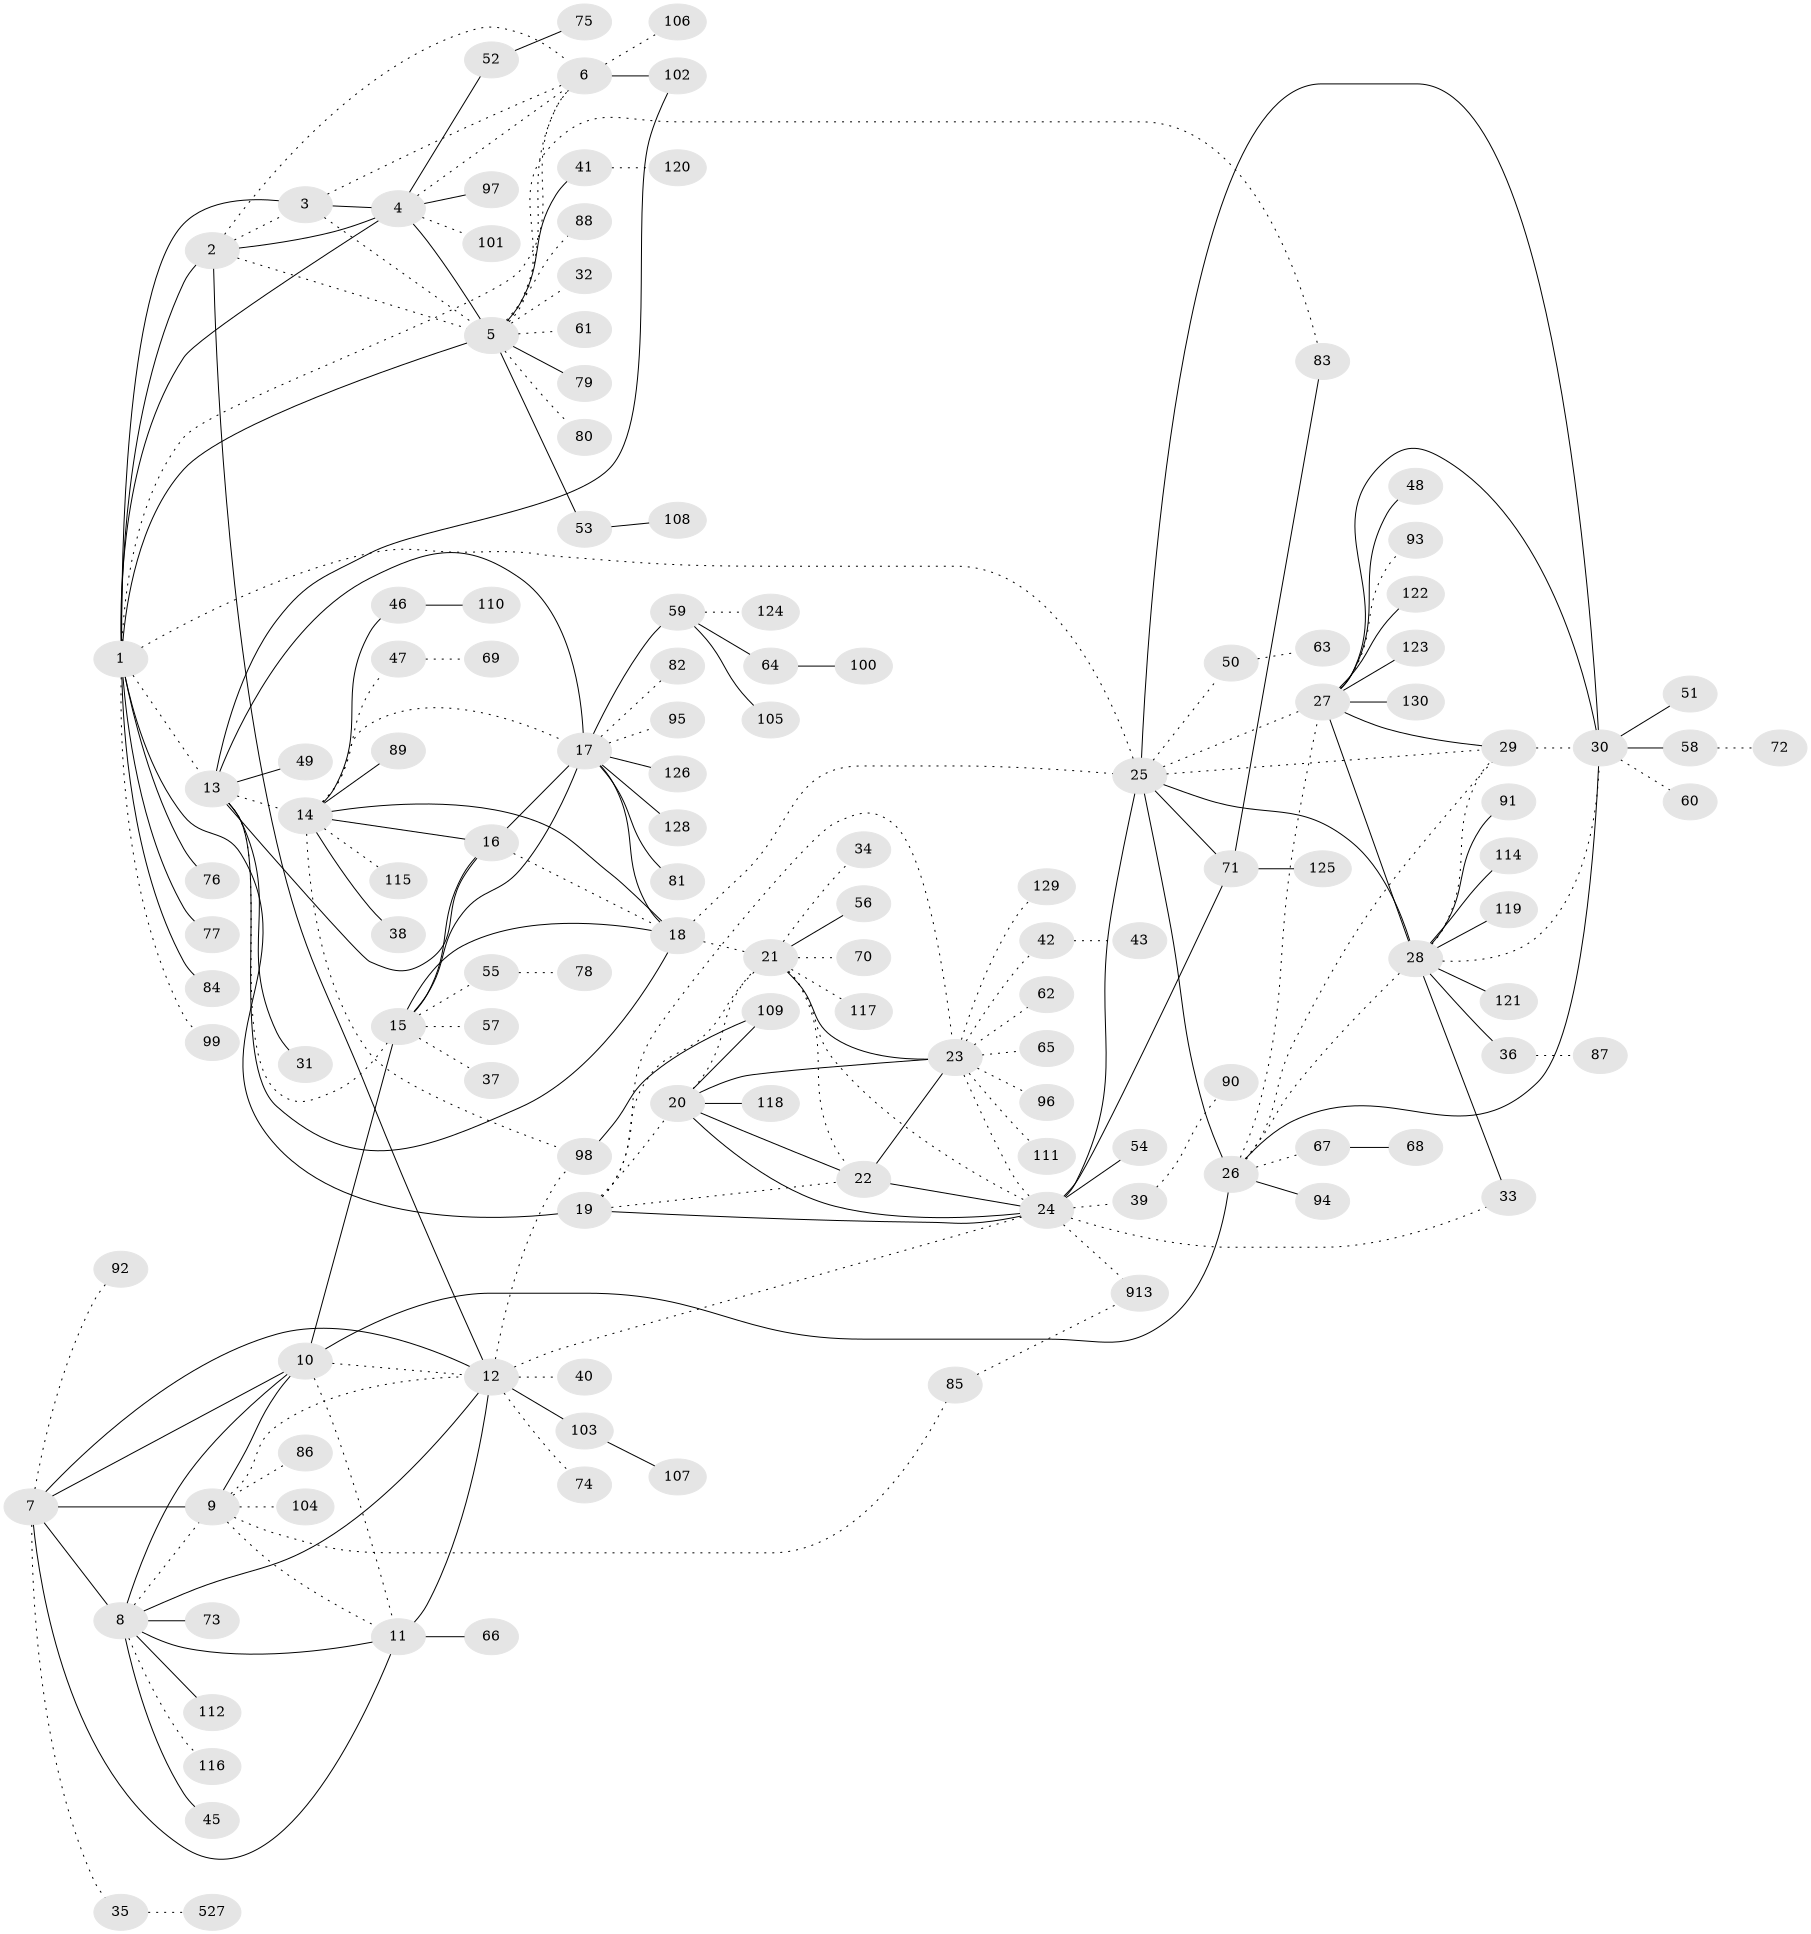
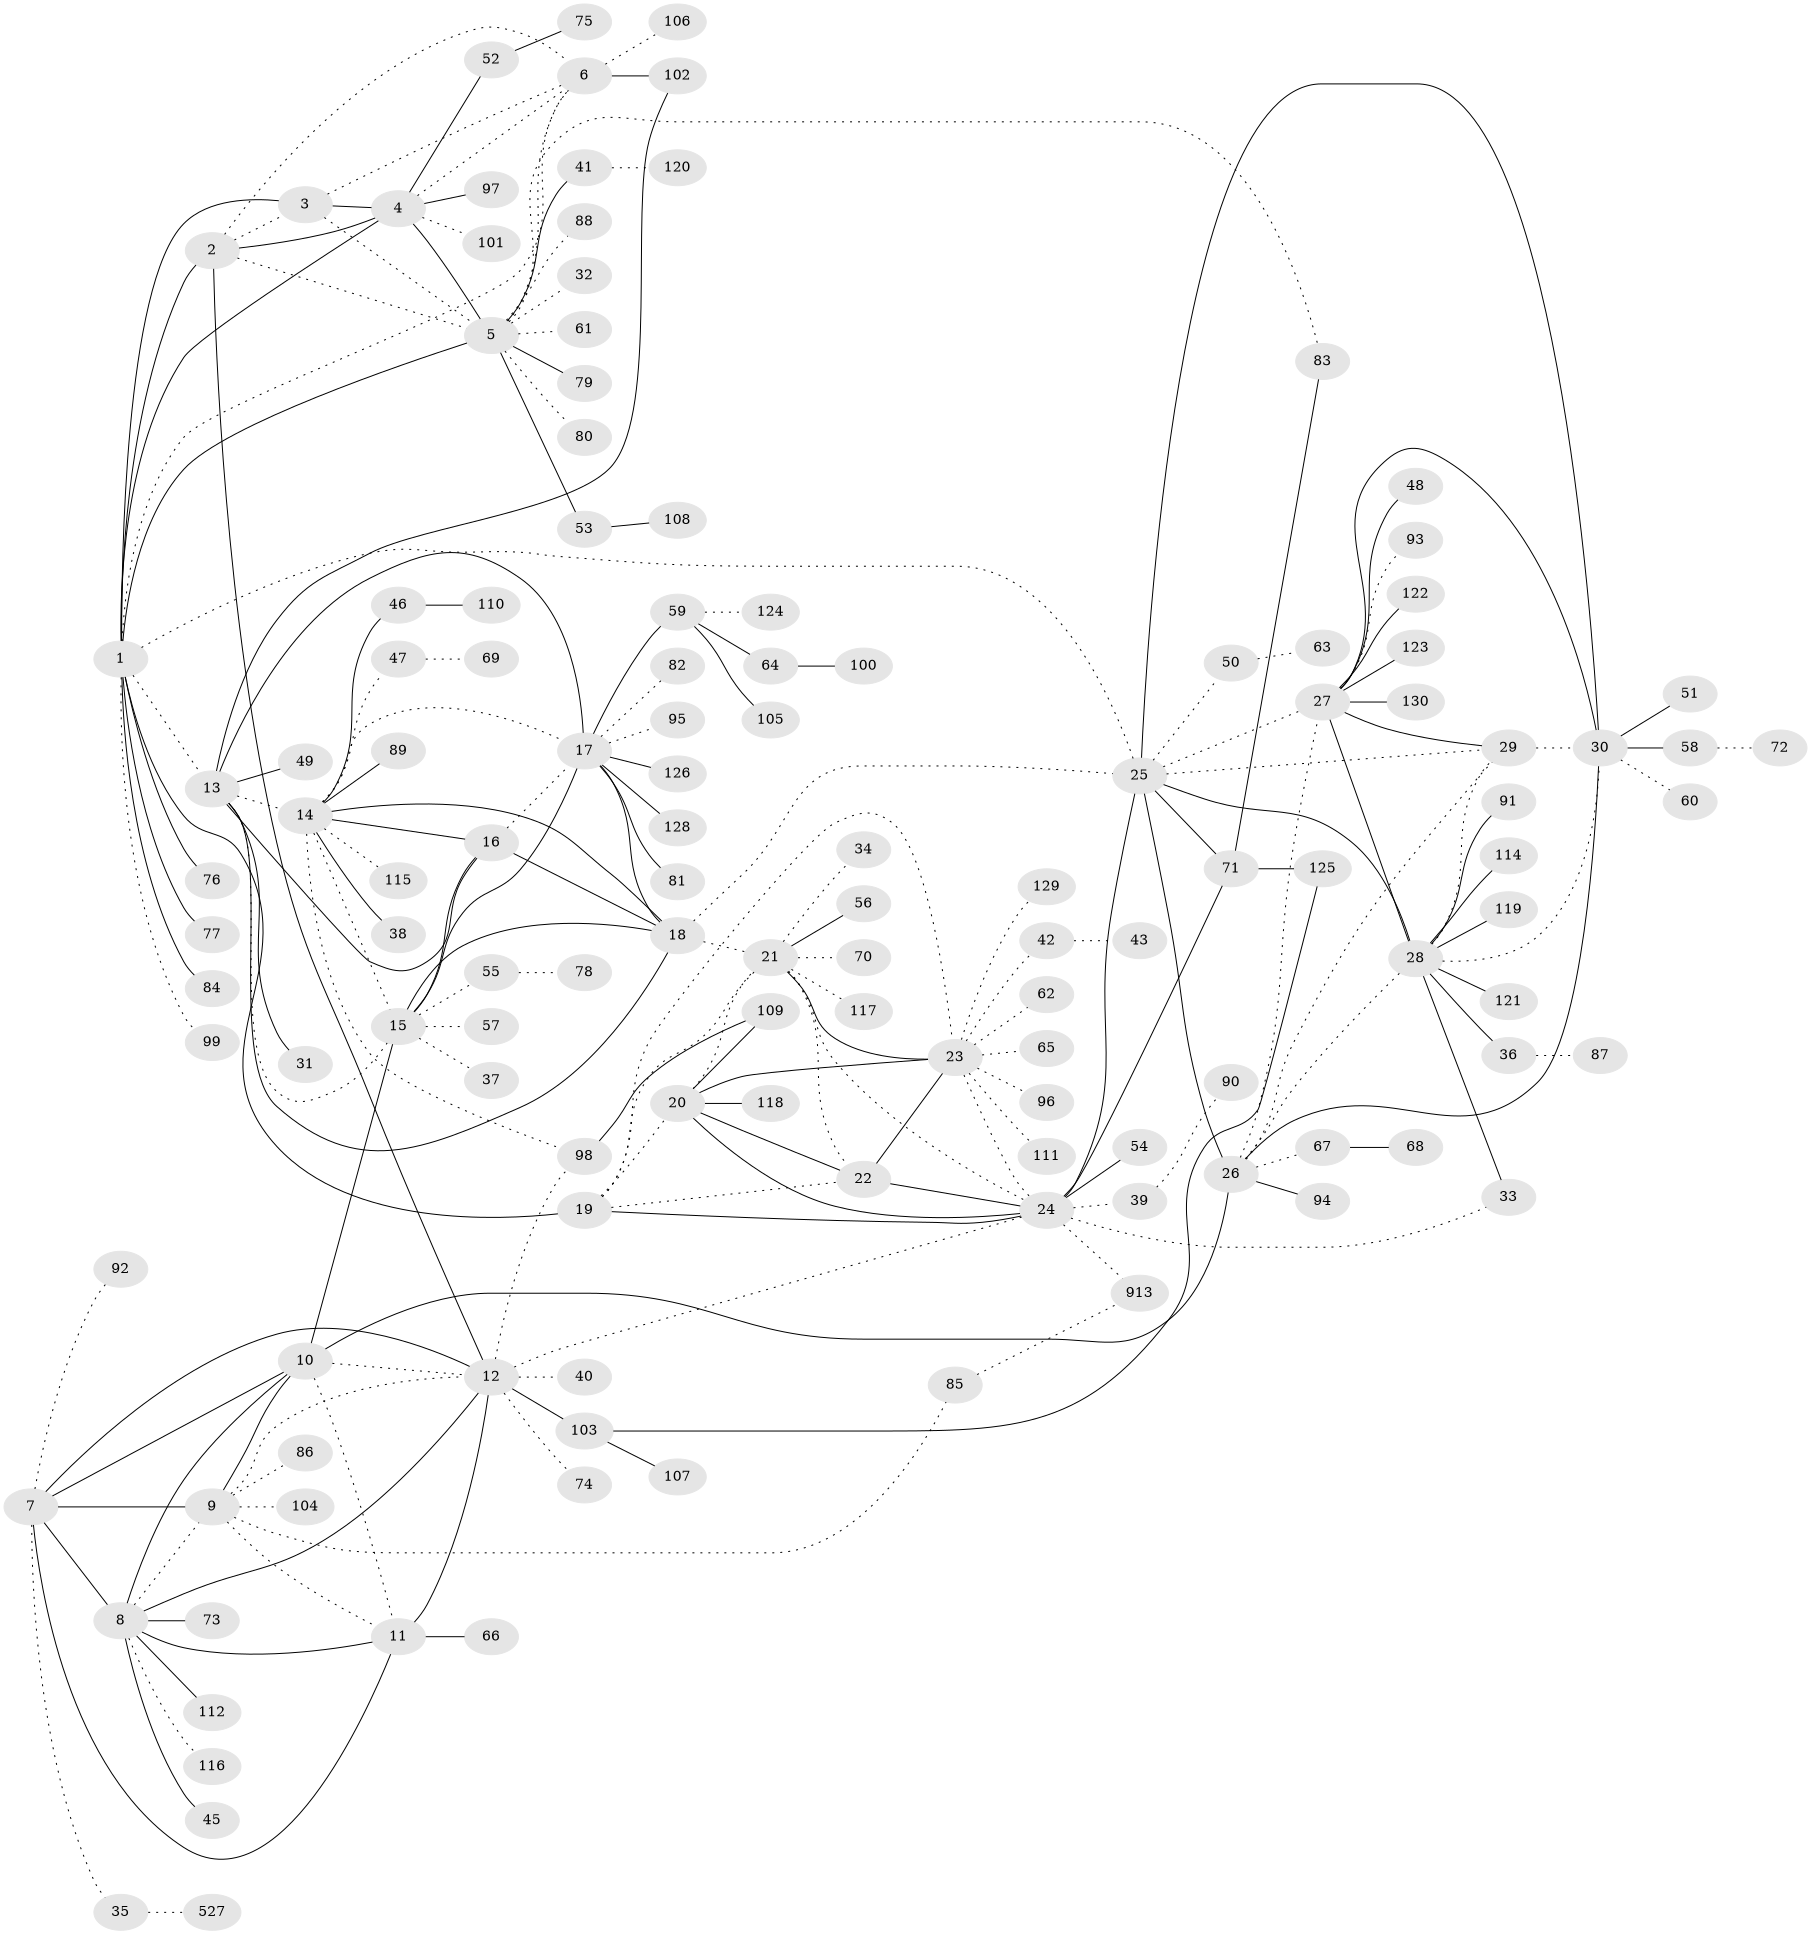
edge "17" -- "16": style solid -> dotted
edge "16" -- "18": style dotted -> solid
edge "14" -- "15": added
edge "125" -- "103": added
